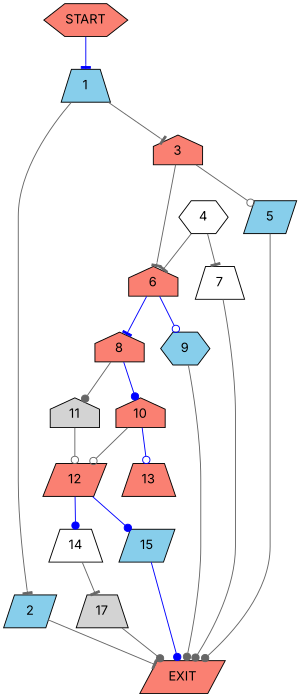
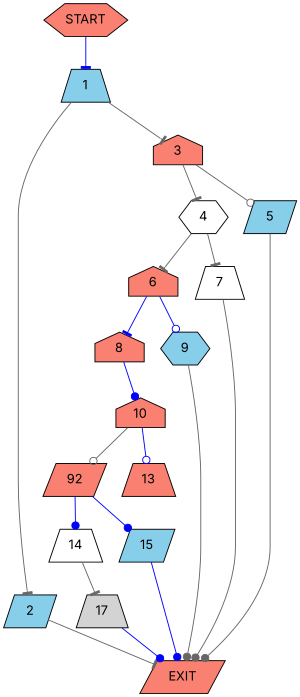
edge "3" -> "6": now "3" -> "4"
node "11": removed
node "12": label "12" -> "92"
edge "17" -> "EXIT": color gray40 -> blue
